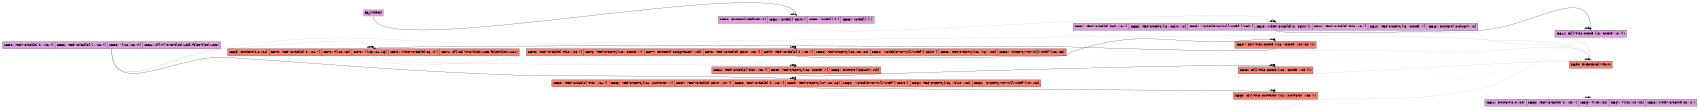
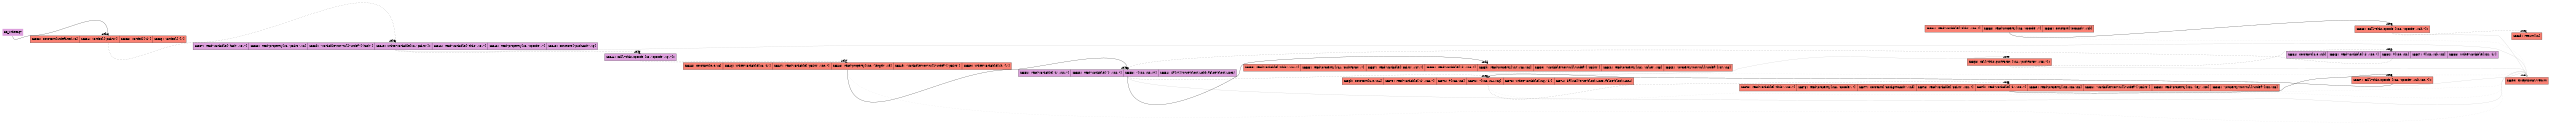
node "13533: constant[undefined,v1]": fillcolor plum -> salmon
edge "13537: read-variable['hash',v3,-]" -> "13544: call-this.opcode [v5,'opcode',v6,-]*": style solid -> dotted
node "13589: return[v1]": added
edge "13564: constant[1.0,v19]" -> "13551: read-variable['i',v11,-]": added
edge "13569: constant[1.0,v14]" -> "13584: read-variable['this',v18,-]": removed
node "13545: constant[0.0,v8]": added
edge "13555: read-variable['this',v14,-]" -> "13563: call-this.pushParam [v14,'pushParam',v15,-]*": color black -> gray
edge "13563: call-this.pushParam [v14,'pushParam',v15,-]*" -> "13564: constant[1.0,v19]": color gray -> black
